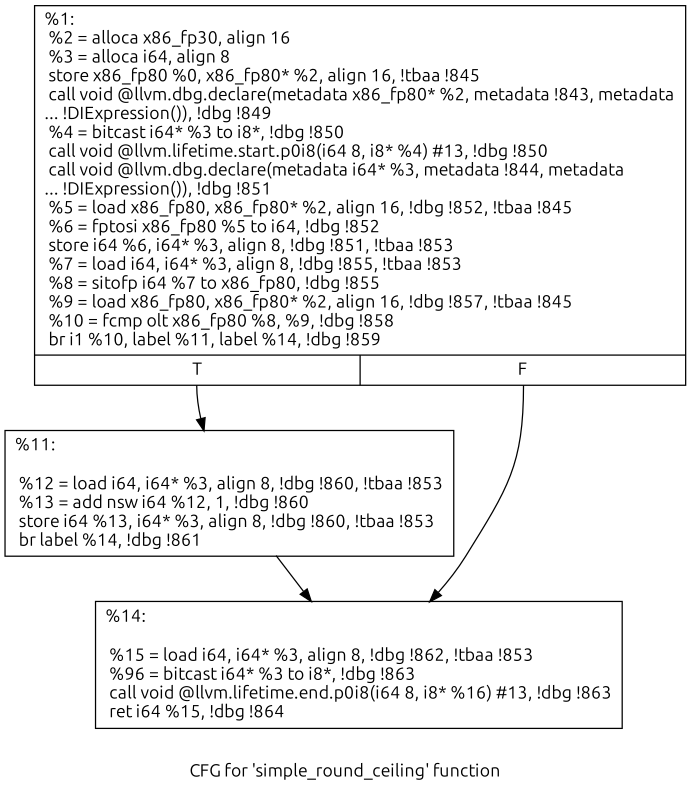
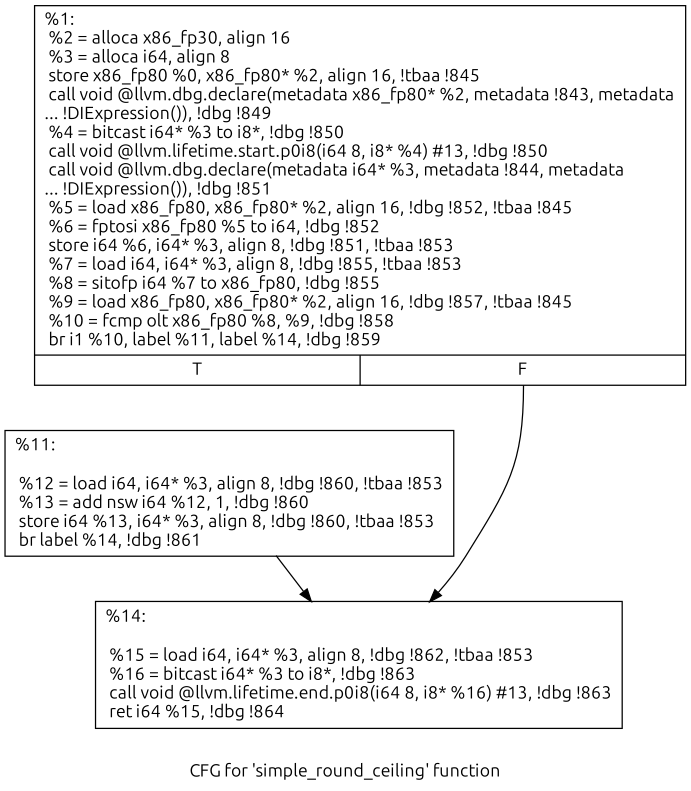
edge "%1:" -> "%11:": removed
node "%14:": text "%96 = bitcast i64* %3 to i8*, !dbg !863" -> "%16 = bitcast i64* %3 to i8*, !dbg !863"
